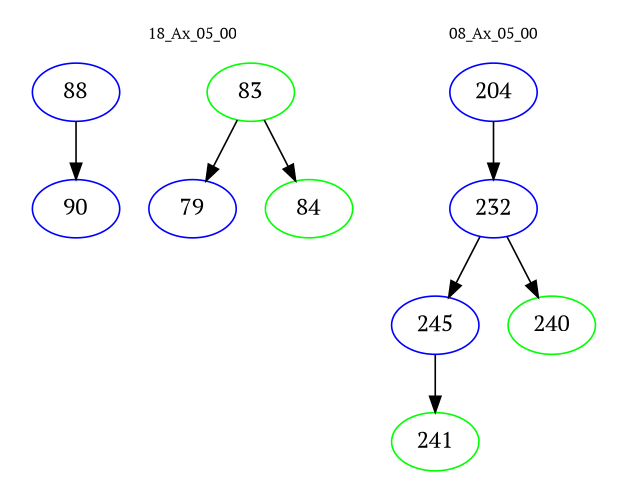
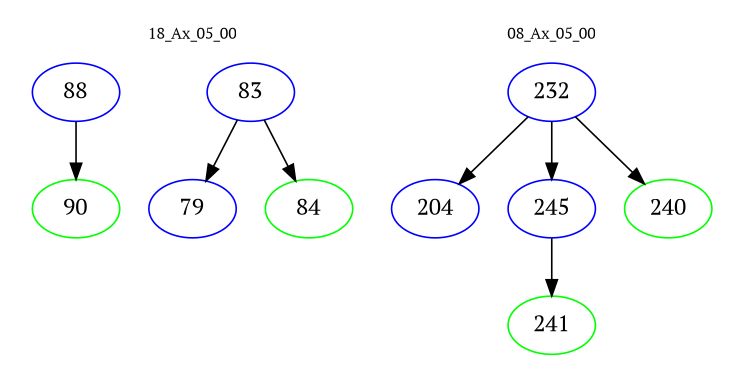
node "83": color green -> blue
edge "204" -> "232": reversed
node "90": color blue -> green
